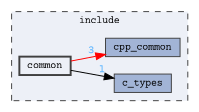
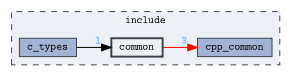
edge "common" -> "c_types": reversed
